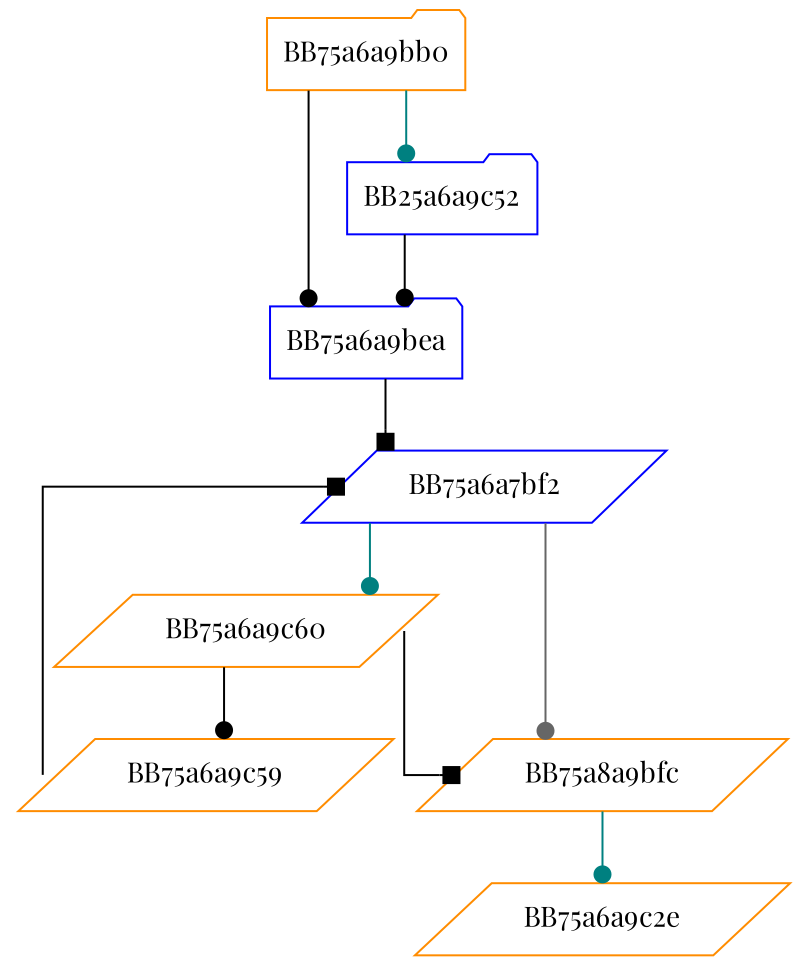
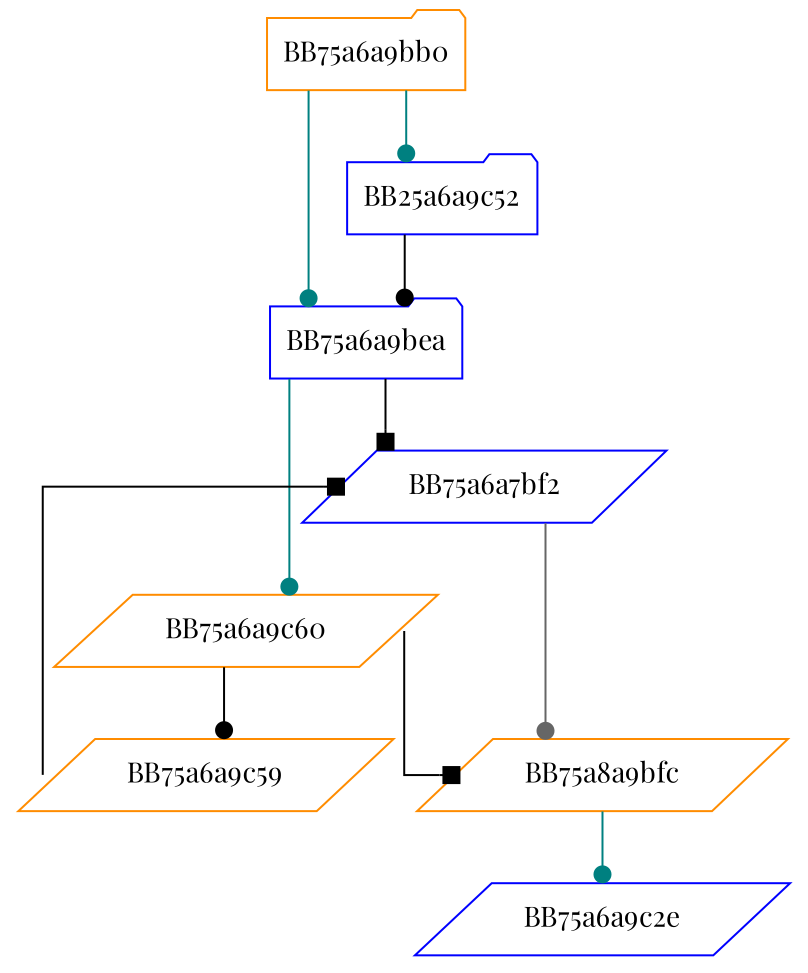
edge "BB75a6a9bb0" -> "BB75a6a9bea": color black -> teal
edge "BB75a6a7bf2" -> "BB75a6a9c60": now "BB75a6a9bea" -> "BB75a6a9c60"
node "BB75a6a9c2e": color darkorange -> blue
